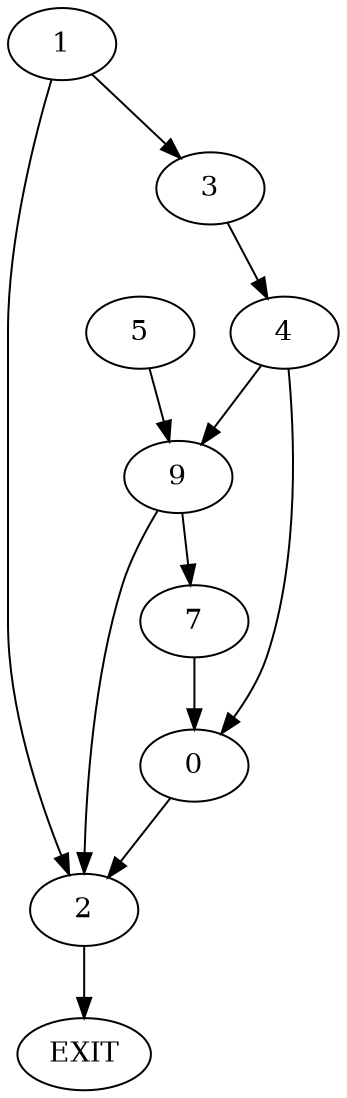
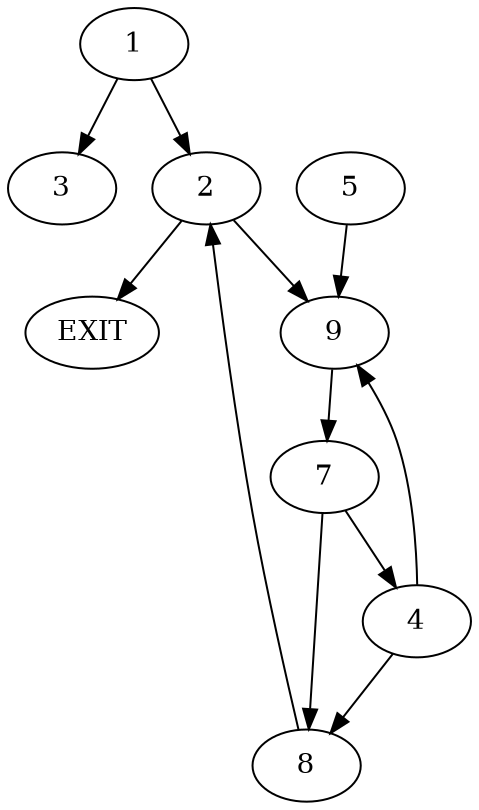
edge "3" -> "4": now "7" -> "4"
edge "9" -> "2": reversed
node "0": label "0" -> "8"
